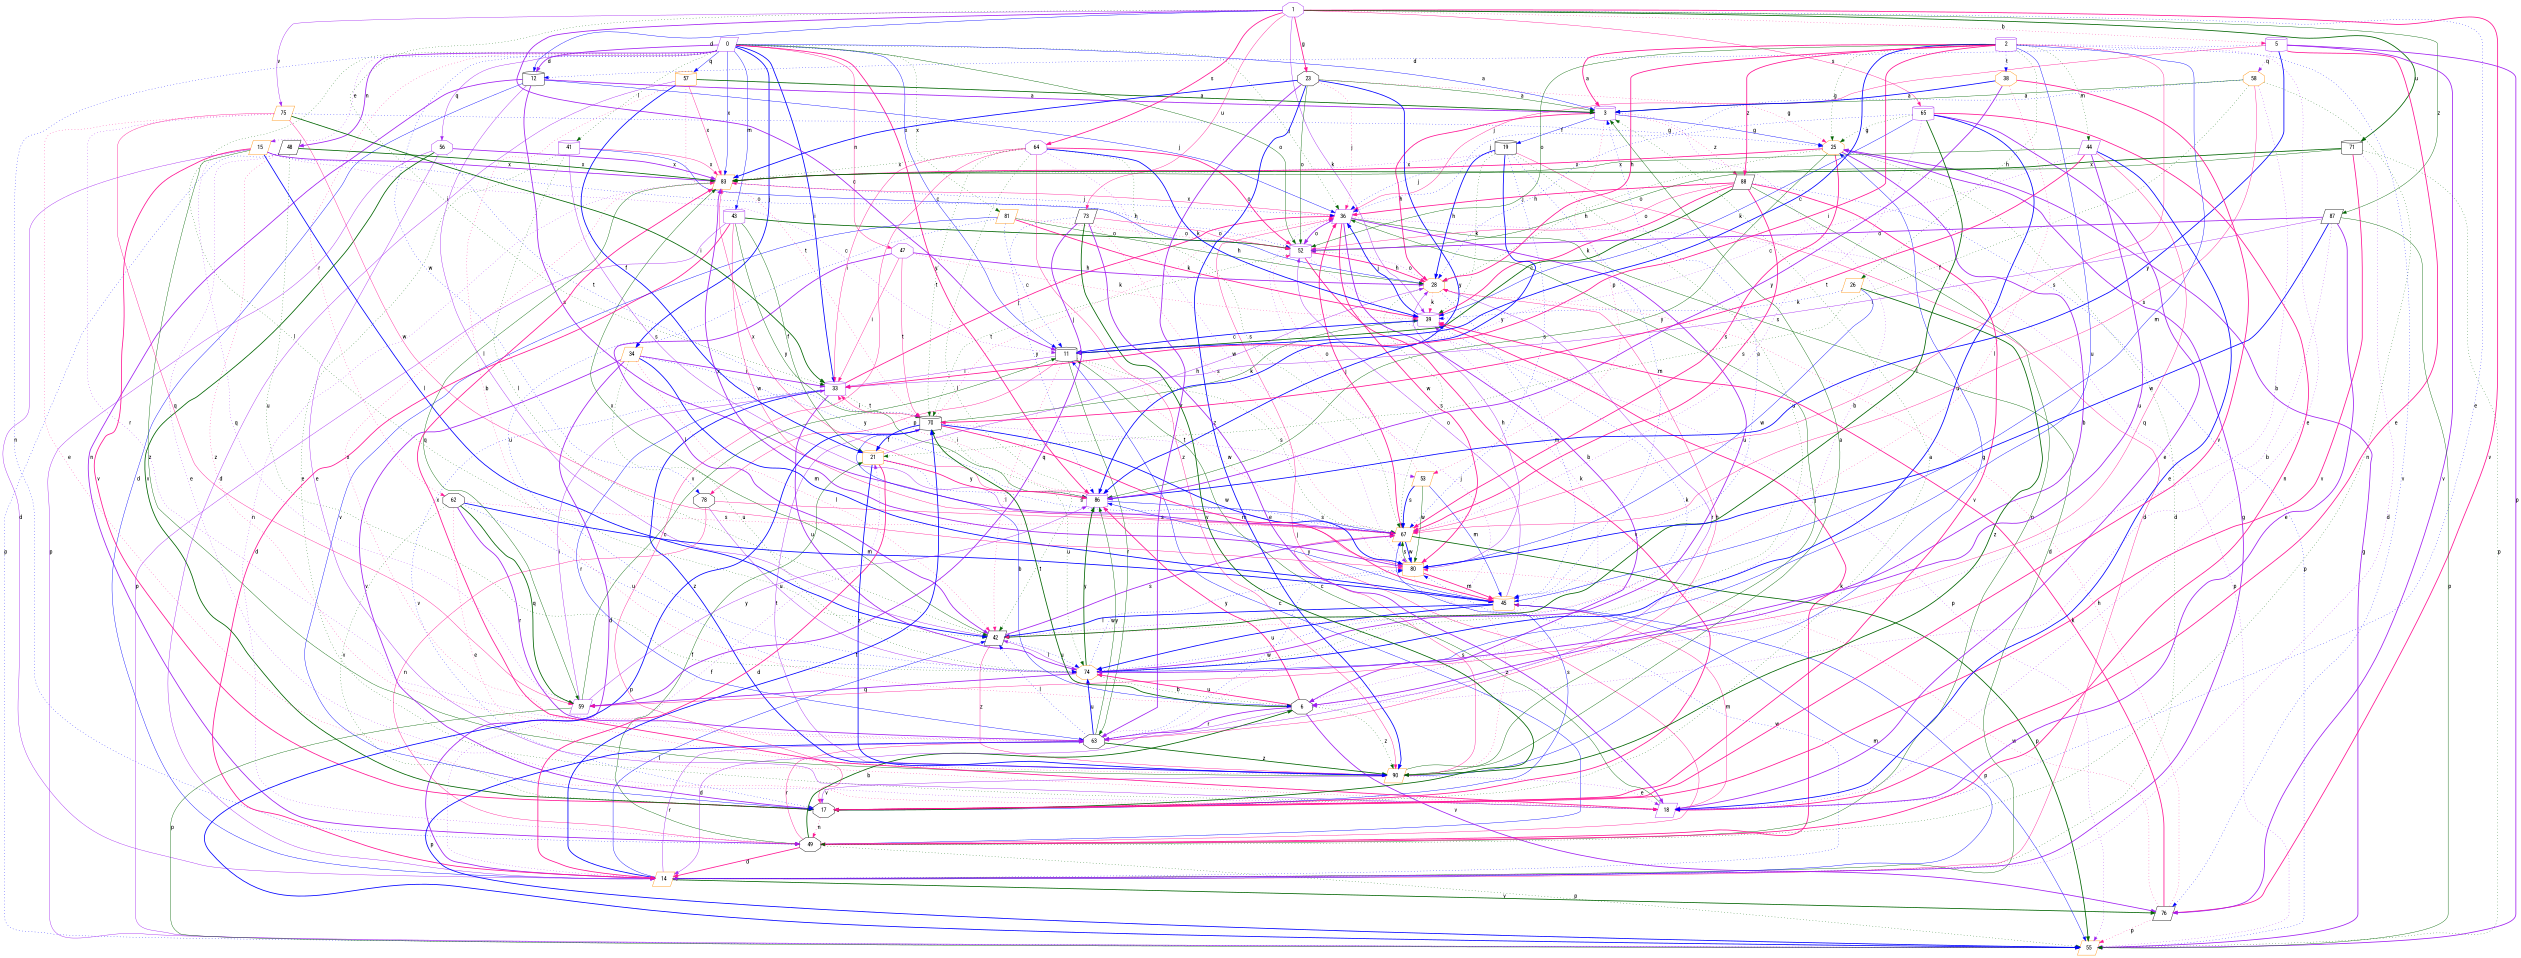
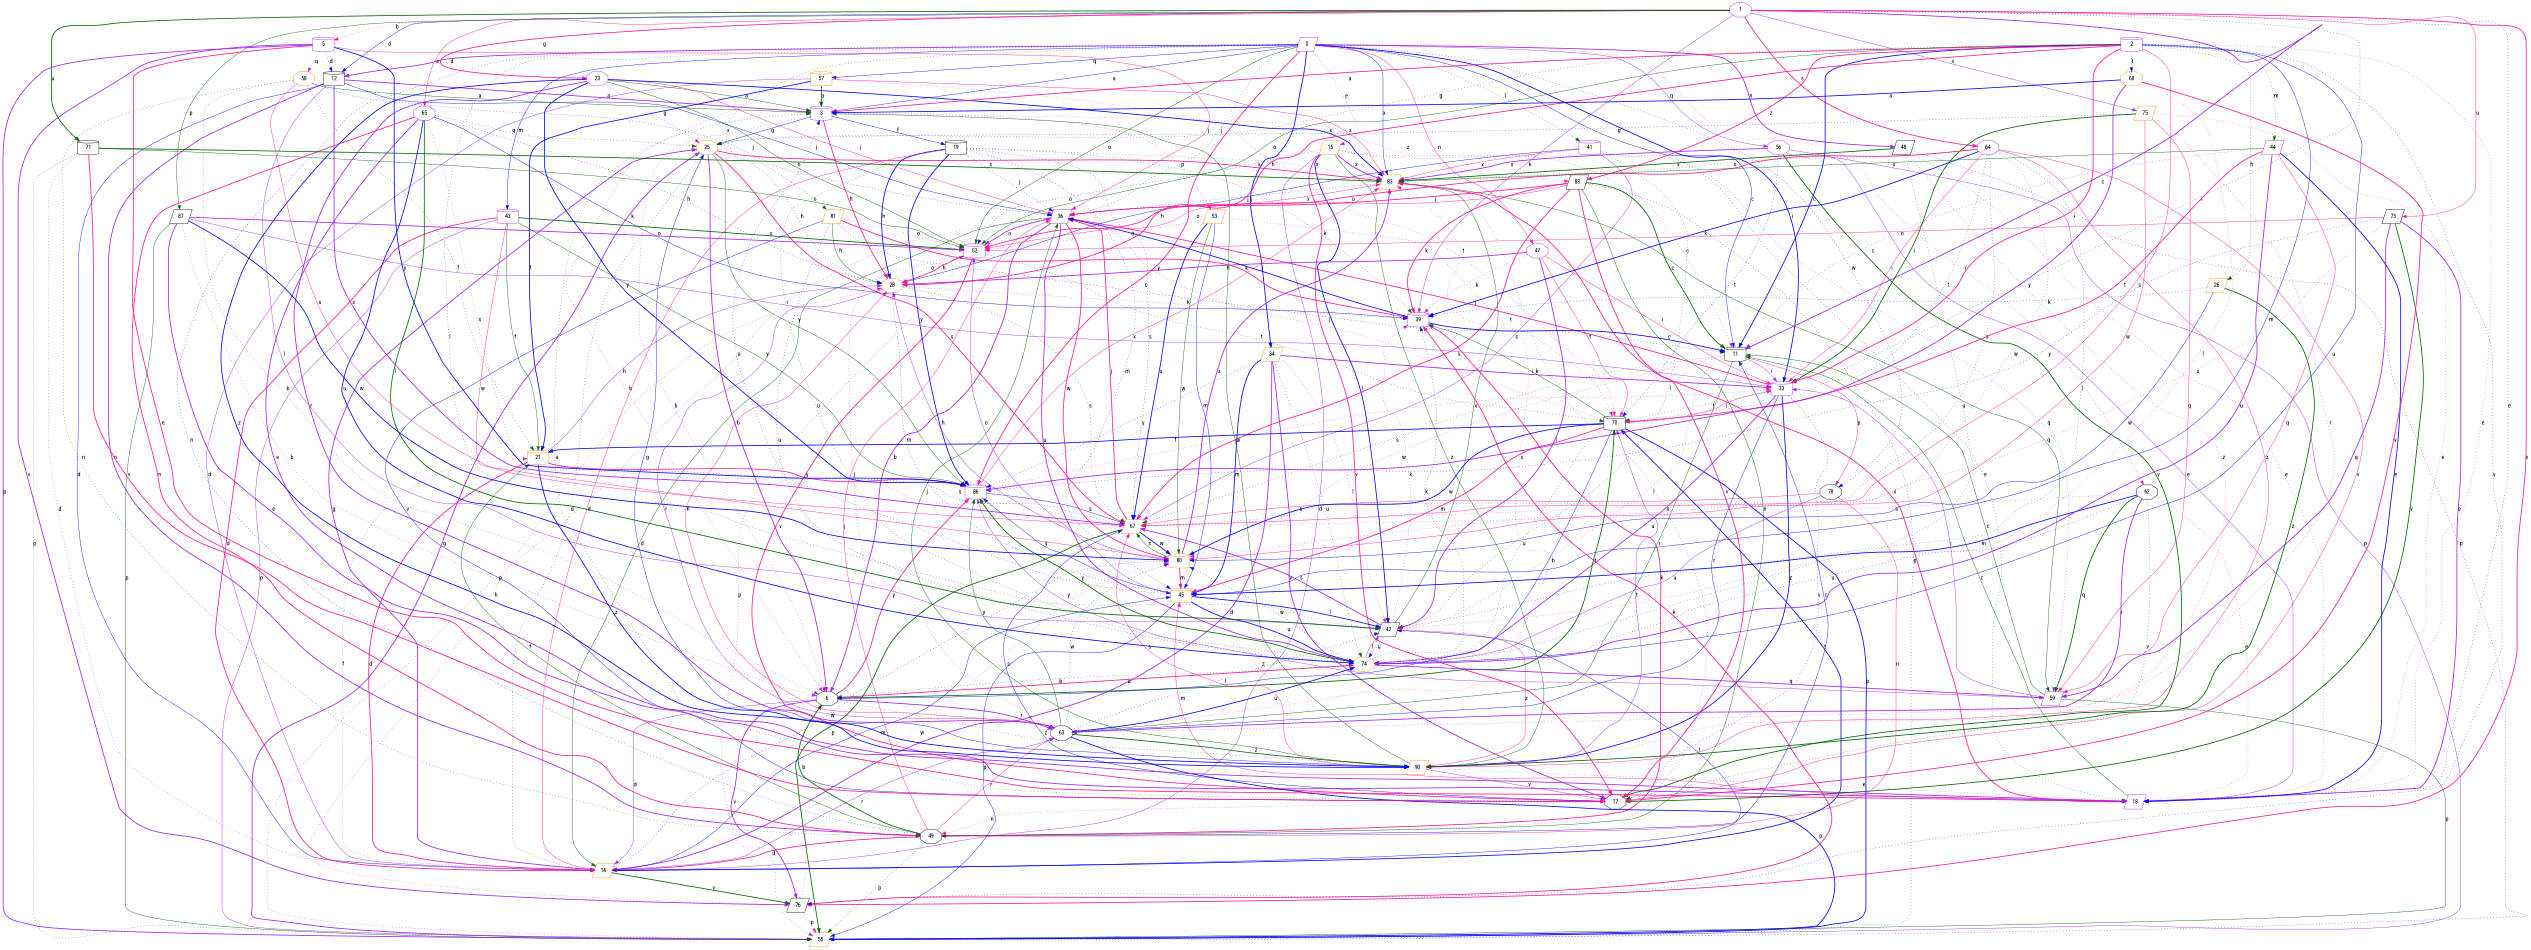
node "23": color black -> purple
node "38": label "38" -> "68"
node "65": shape cylinder -> octagon
edge "1" -> "87": label "z" -> "p"
edge "23" -> "36": style dotted -> solid
edge "70" -> "53": reversed
